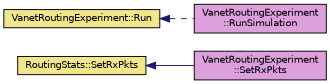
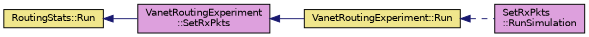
node "VanetRoutingExperiment ::RunSimulation": label "VanetRoutingExperiment ::RunSimulation" -> "SetRxPkts ::RunSimulation"
edge "VanetRoutingExperiment::Run" -> "VanetRoutingExperiment ::SetRxPkts": added
node "RoutingStats::SetRxPkts": label "RoutingStats::SetRxPkts" -> "RoutingStats::Run"
